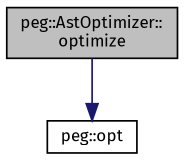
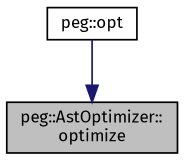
edge "peg::AstOptimizer:: optimize" -> "peg::opt": reversed
